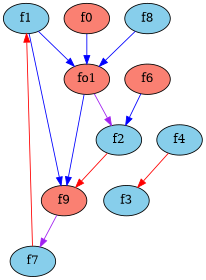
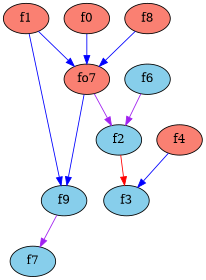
node "f1": fillcolor skyblue -> salmon
node "f8": fillcolor skyblue -> salmon
node "fo1": label "fo1" -> "fo7"
node "f6": fillcolor salmon -> skyblue
edge "f6" -> "f2": color blue -> purple
node "f4": fillcolor skyblue -> salmon
edge "f7" -> "f1": removed
edge "f2" -> "f9": now "f2" -> "f3"
edge "f4" -> "f3": color red -> blue
node "f9": fillcolor salmon -> skyblue
